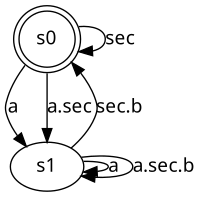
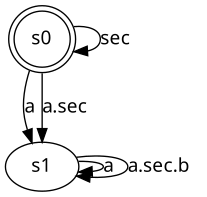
edge "s1" -> "s0": removed, label "sec.b"
